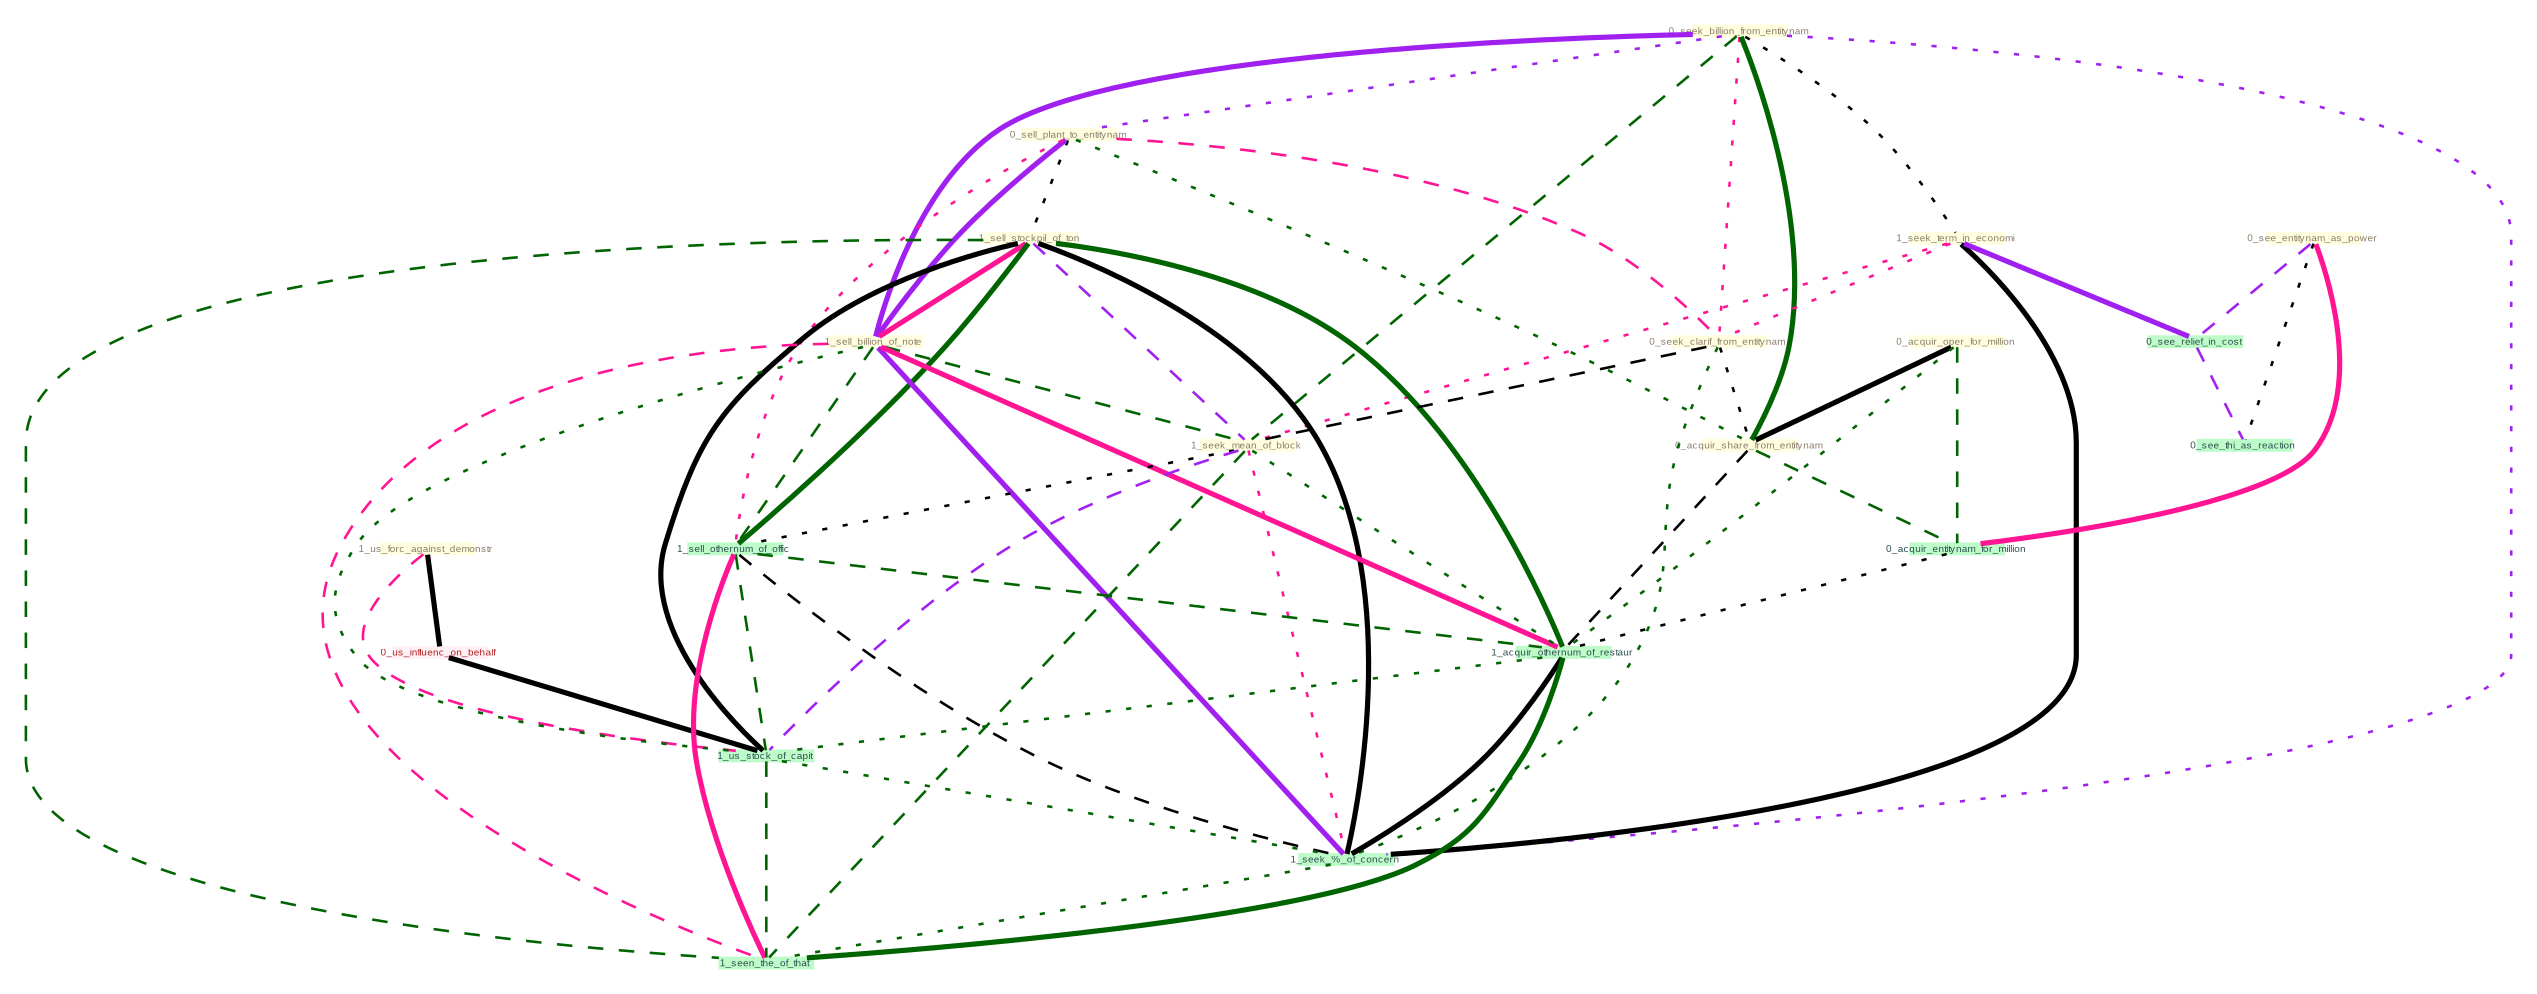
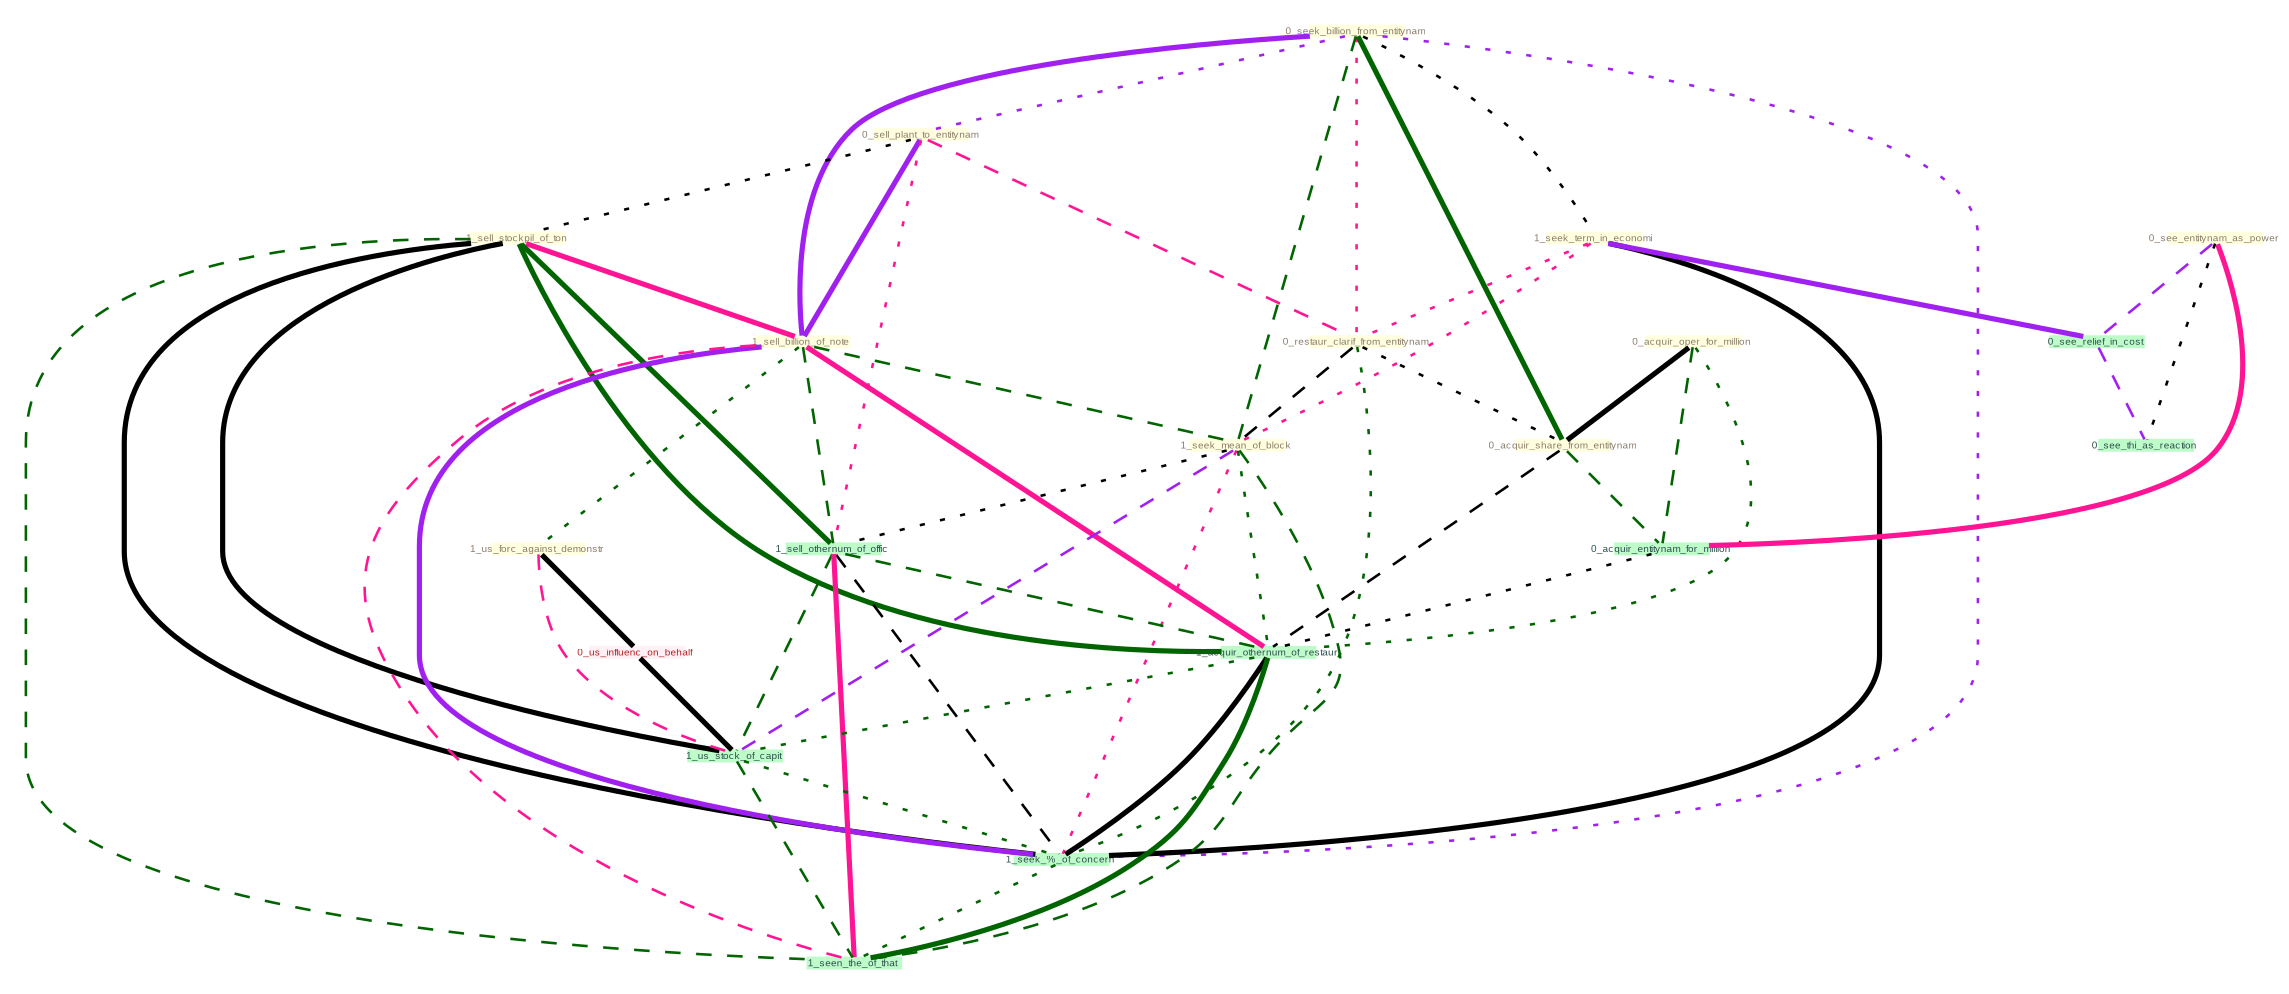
edge "0_sell_plant_to_entitynam" -- "0_acquir_share_from_entitynam": removed
edge "1_sell_stockpil_of_ton" -- "1_seek_mean_of_block": removed
node "0_seek_clarif_from_entitynam": label "0_seek_clarif_from_entitynam" -> "0_restaur_clarif_from_entitynam"
edge "1_sell_billion_of_note" -- "1_us_stock_of_capit": now "1_sell_billion_of_note" -- "1_us_forc_against_demonstr"
